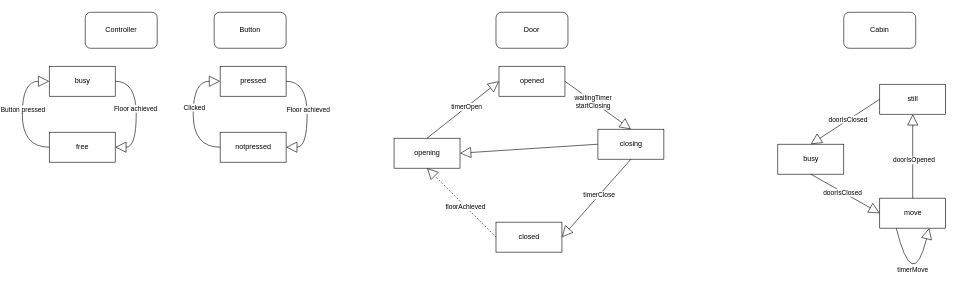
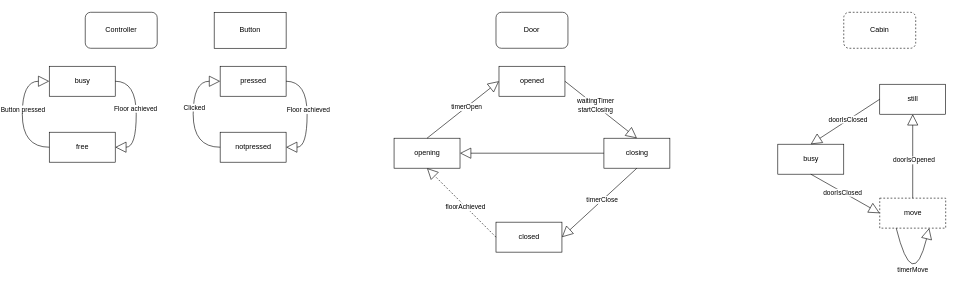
node "Button": shape rounded rectangle -> rectangle
node "Cabin": style solid -> dashed
node "closing": moved (631, 144) -> (637, 153)
node "move": style solid -> dashed
